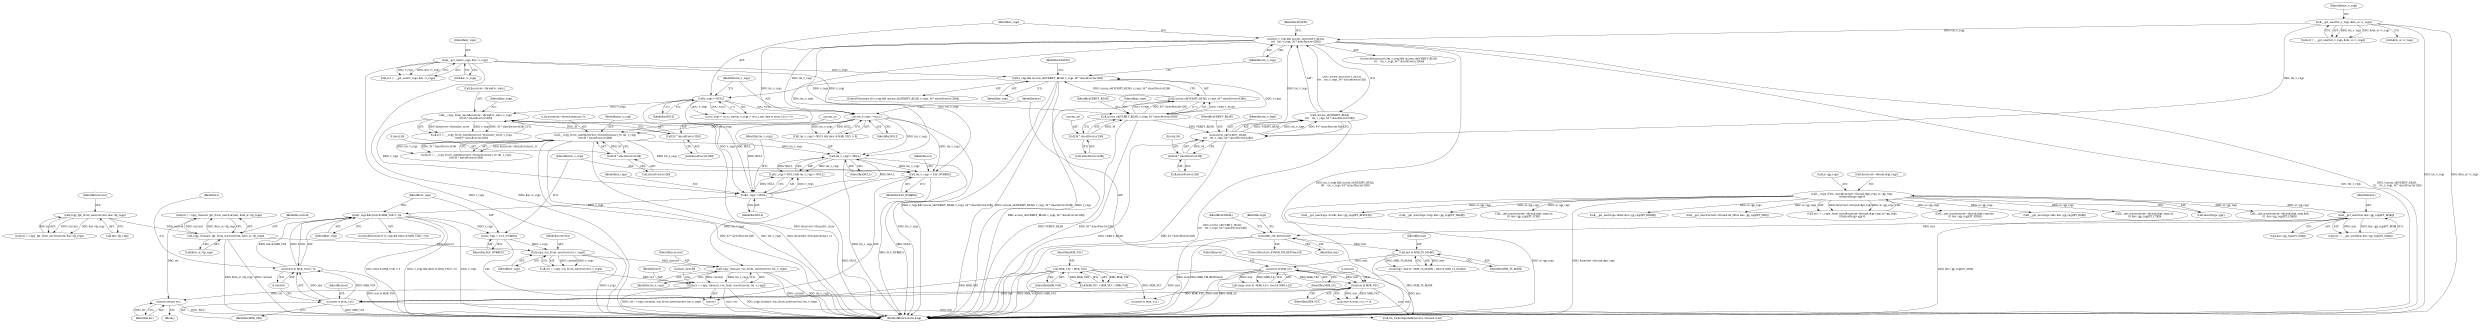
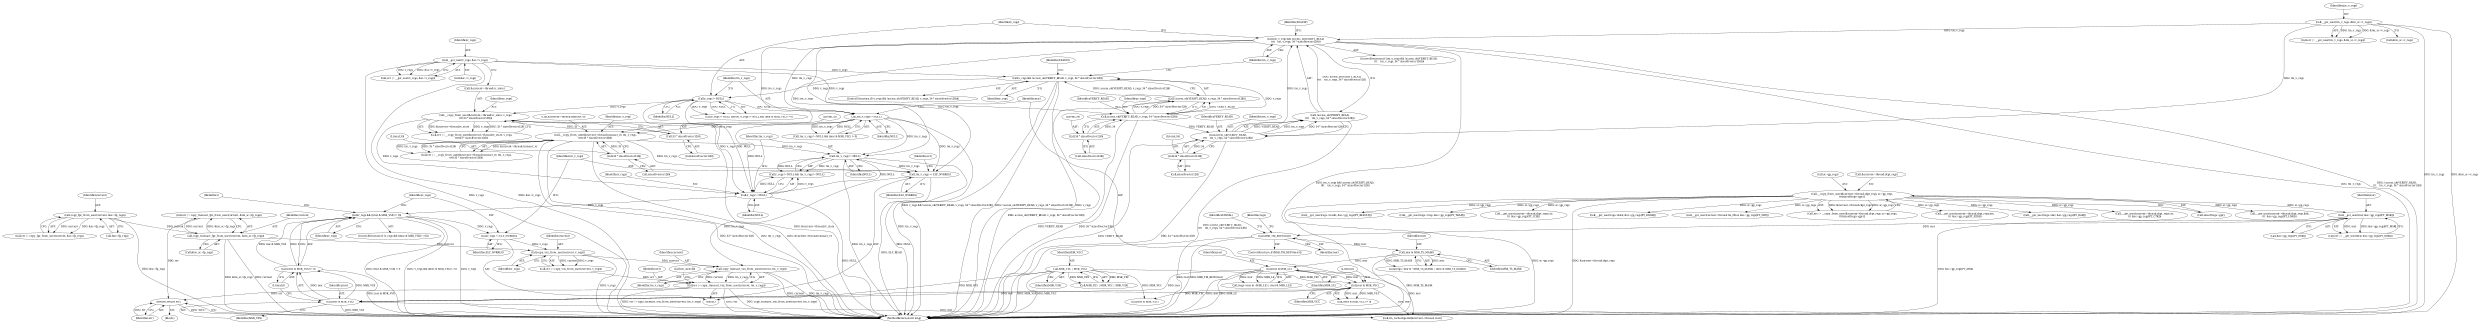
edge "(Call,err |= __get_user(tm_v_regs, &tm_sc->v_regs))" -> "(Call,__get_user(tm_v_regs, &tm_sc->v_regs))": removed, label "CFG:"
edge "(Call,__get_user(v_regs, &sc->v_regs))" -> "(Call,&sc->v_regs)": now "(Call,__get_user(v_regs, &sc->v_regs))" -> "(Call,&current->thread.vr_state)"
edge "(Call,err |= copy_fpr_from_user(current, &sc->fp_regs))" -> "(Call,copy_fpr_from_user(current, &sc->fp_regs))": label "DDG: err" -> "CFG: "
edge "(Call,tm_v_regs += ELF_NVRREG)" -> "(MethodReturn,static long)": label "DDG: ELF_NVRREG" -> "DDG: ELF_READ"
edge "(Identifier,i)" -> "(Call,(msr & MSR_VSX) != 0)": now "(Identifier,i)" -> "(Call,v_regs && ((msr & MSR_VSX) != 0))"
edge "(Call,copy_fpr_from_user(current, &sc->fp_regs))" -> "(MethodReturn,static long)": added, label "DDG: &sc->fp_regs"
edge "(MethodReturn,static long)" -> "(Return,return err;)": added, label "CFG:"
